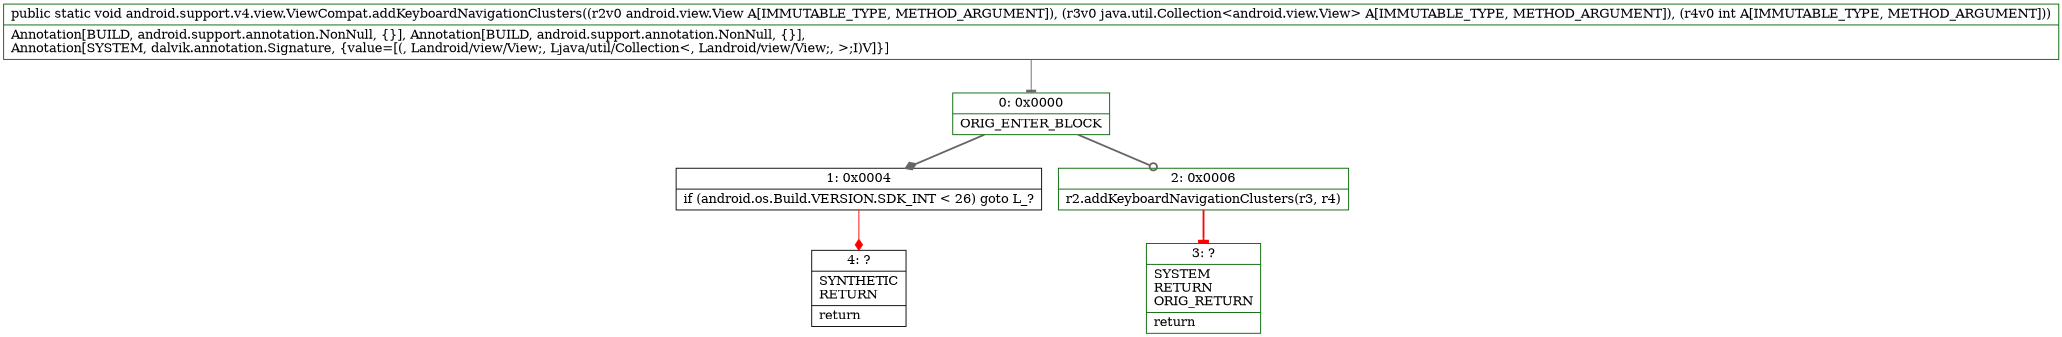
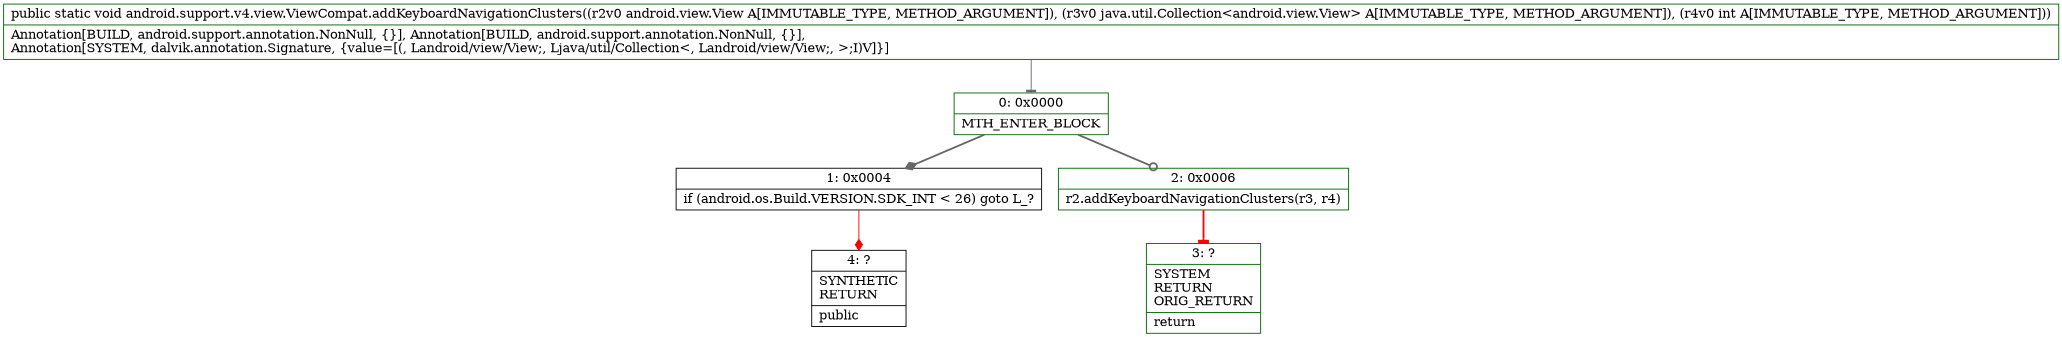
node "0: 0x0000": text "ORIG_ENTER_BLOCK" -> "MTH_ENTER_BLOCK"
node "4: ?": text "return" -> "public"
